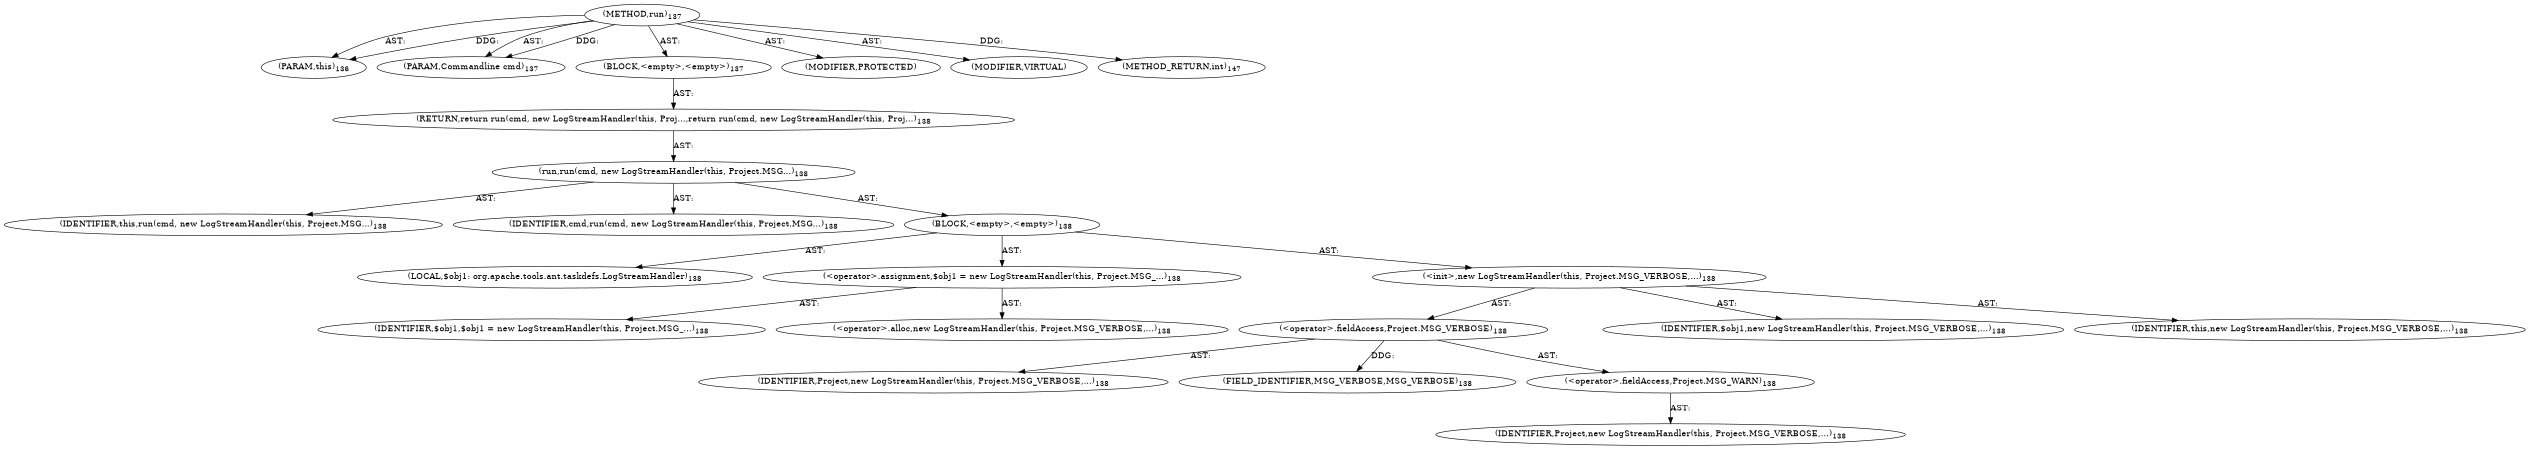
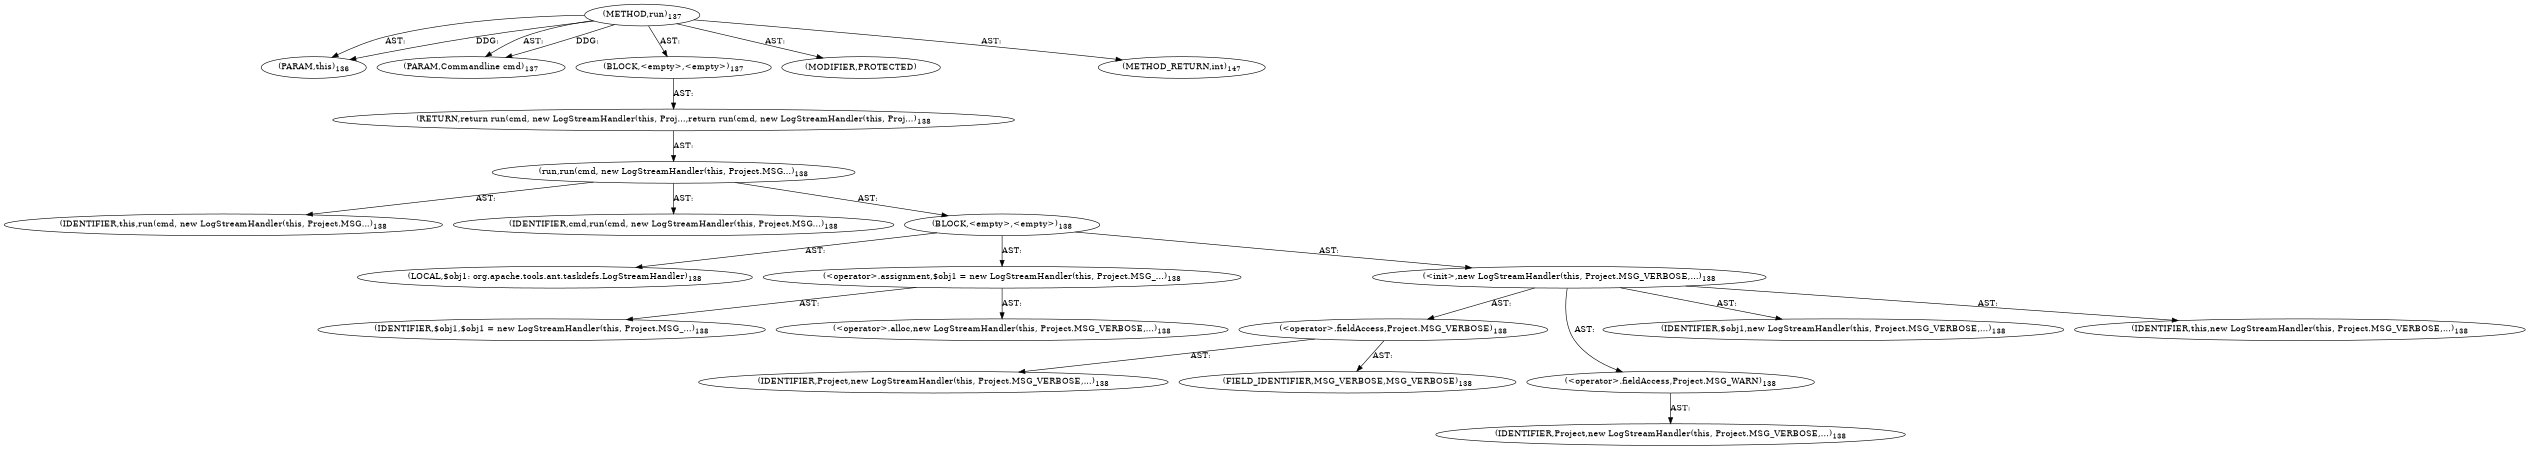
edge "(METHOD,run)" -> "(METHOD_RETURN,int)": label "DDG: " -> "AST: "
node "(MODIFIER,VIRTUAL)": removed
edge "(<operator>.fieldAccess,Project.MSG_VERBOSE)" -> "(FIELD_IDENTIFIER,MSG_VERBOSE,MSG_VERBOSE)": label "DDG: " -> "AST: "
edge "(<operator>.fieldAccess,Project.MSG_VERBOSE)" -> "(<operator>.fieldAccess,Project.MSG_WARN)": now "(<init>,new LogStreamHandler(this, Project.MSG_VERBOSE,...)" -> "(<operator>.fieldAccess,Project.MSG_WARN)"
